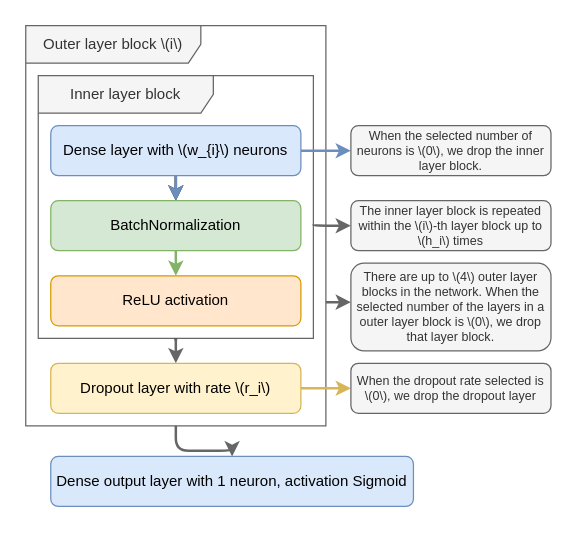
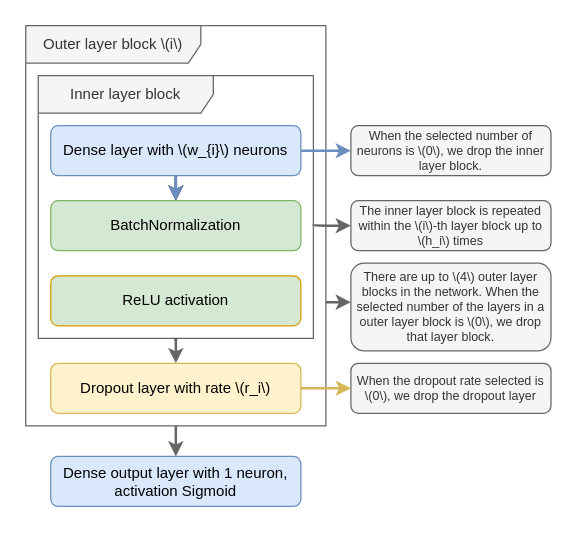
edge "BatchNormalization" -> "ReLU activation": removed
node "ReLU activation": fillcolor #ffe6cc -> #d5e8d4
node "Dense output layer with 1 neuron, activation Sigmoid": size 363x50 -> 250x50
